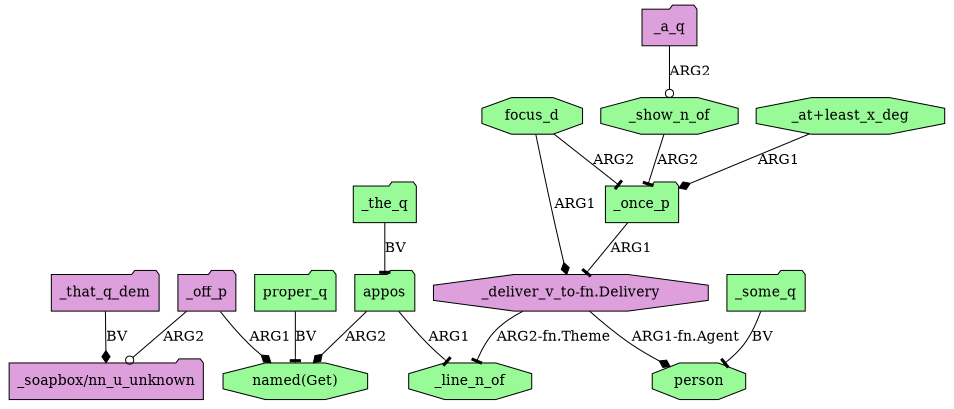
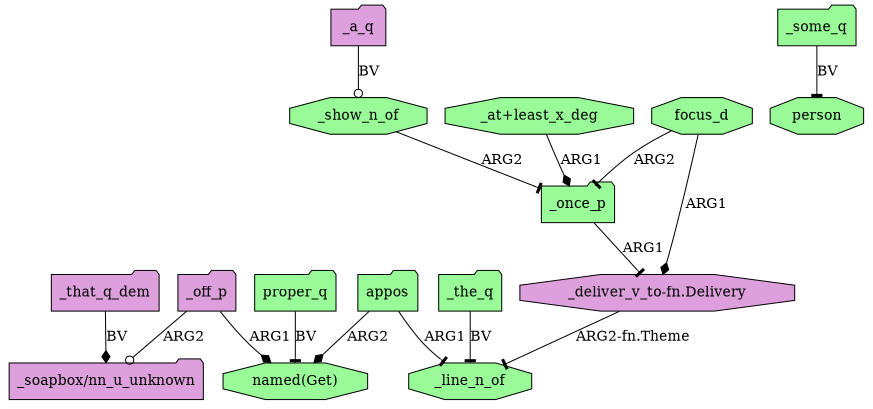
edge "_a_q" -> "_show_n_of": label "ARG2" -> "BV"
edge "_the_q" -> "appos": now "_the_q" -> "_line_n_of"
edge "_deliver_v_to-fn.Delivery" -> "person": removed, label "ARG1-fn.Agent"
